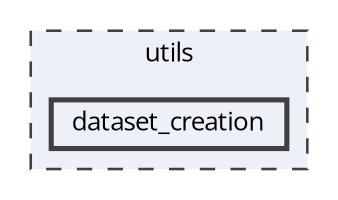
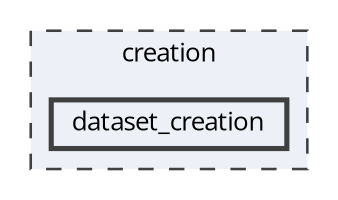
cluster "utils": label "utils" -> "creation"
